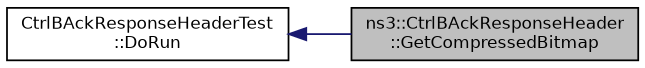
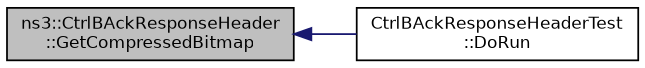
edge "ns3::CtrlBAckResponseHeader ::GetCompressedBitmap" -> "CtrlBAckResponseHeaderTest ::DoRun": reversed
